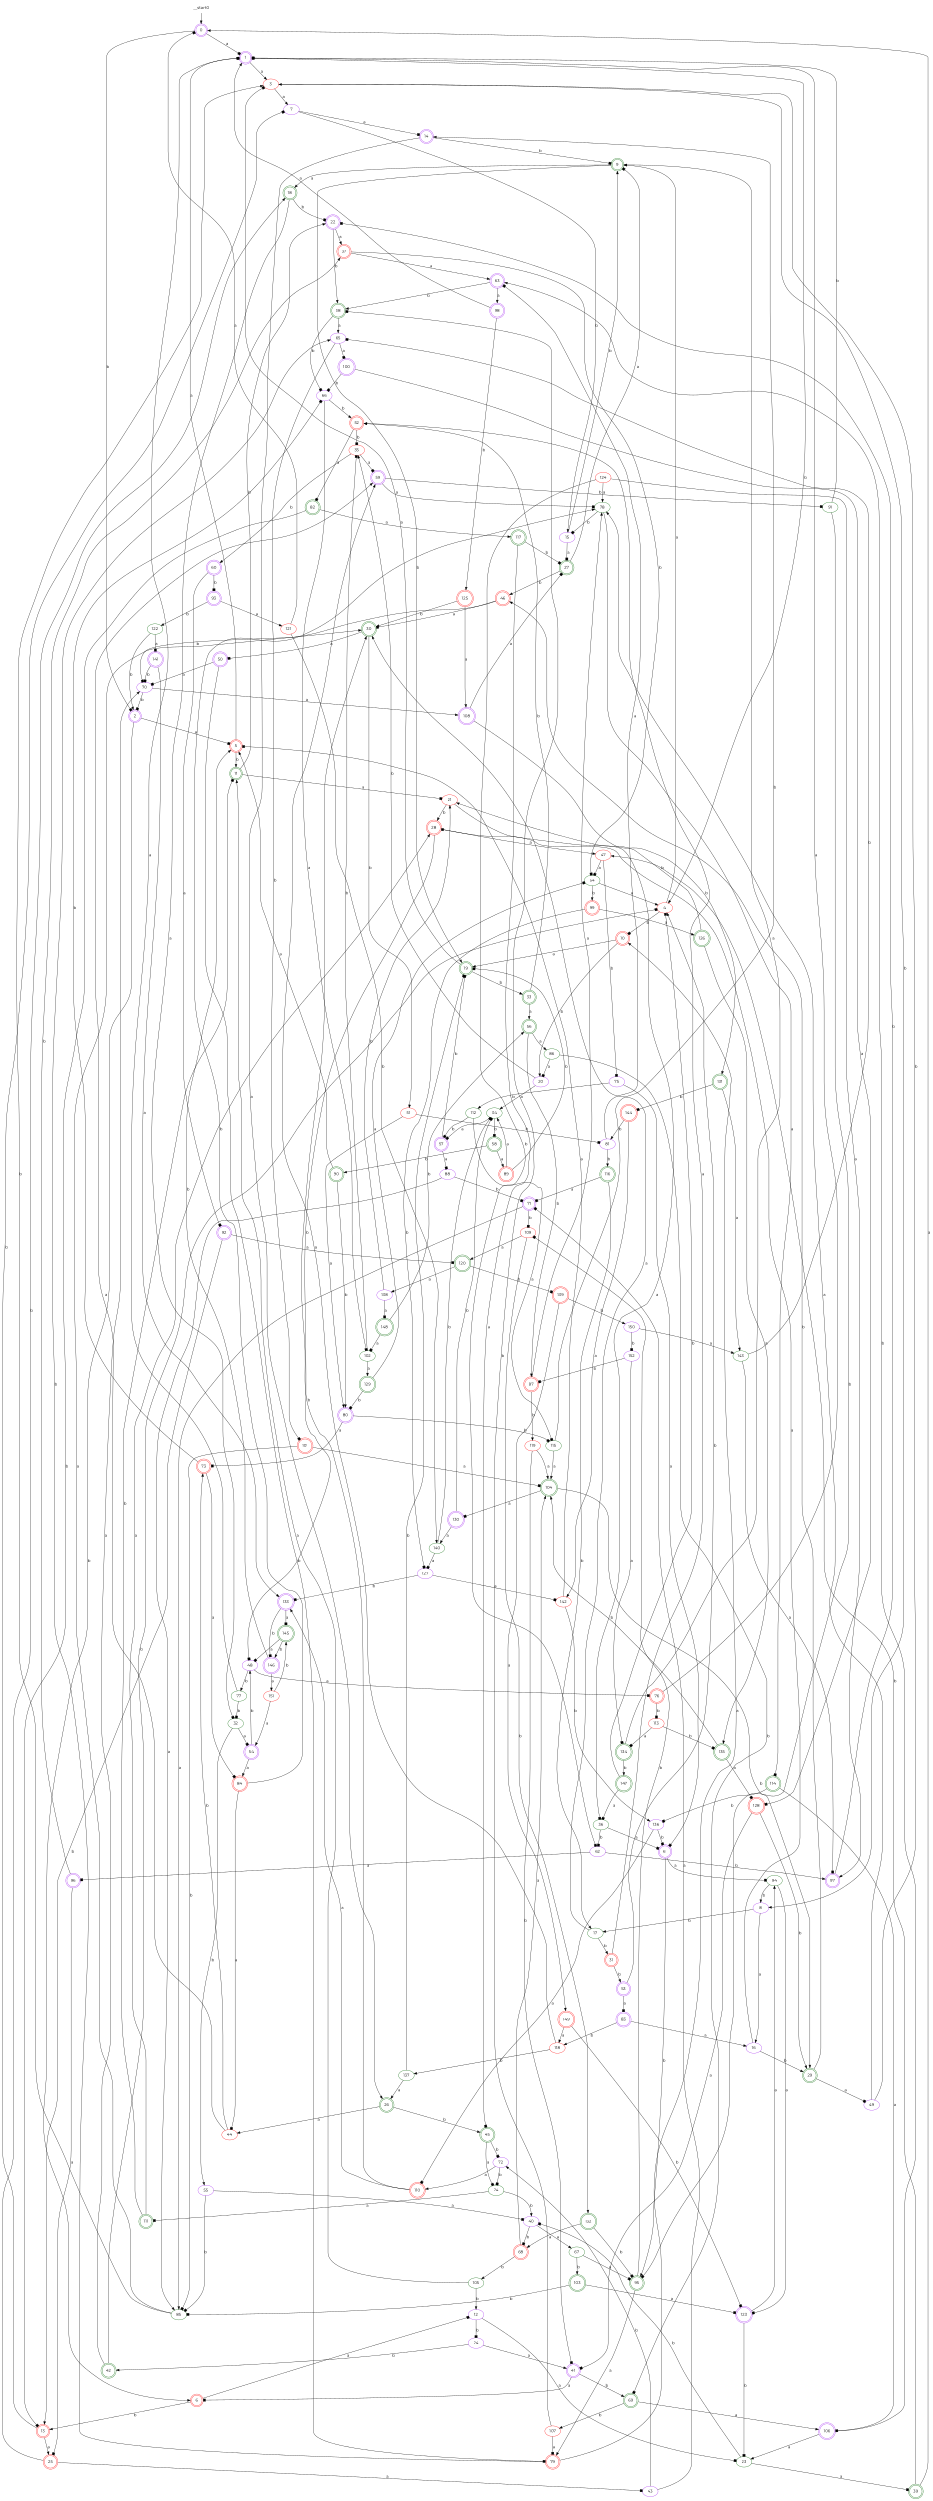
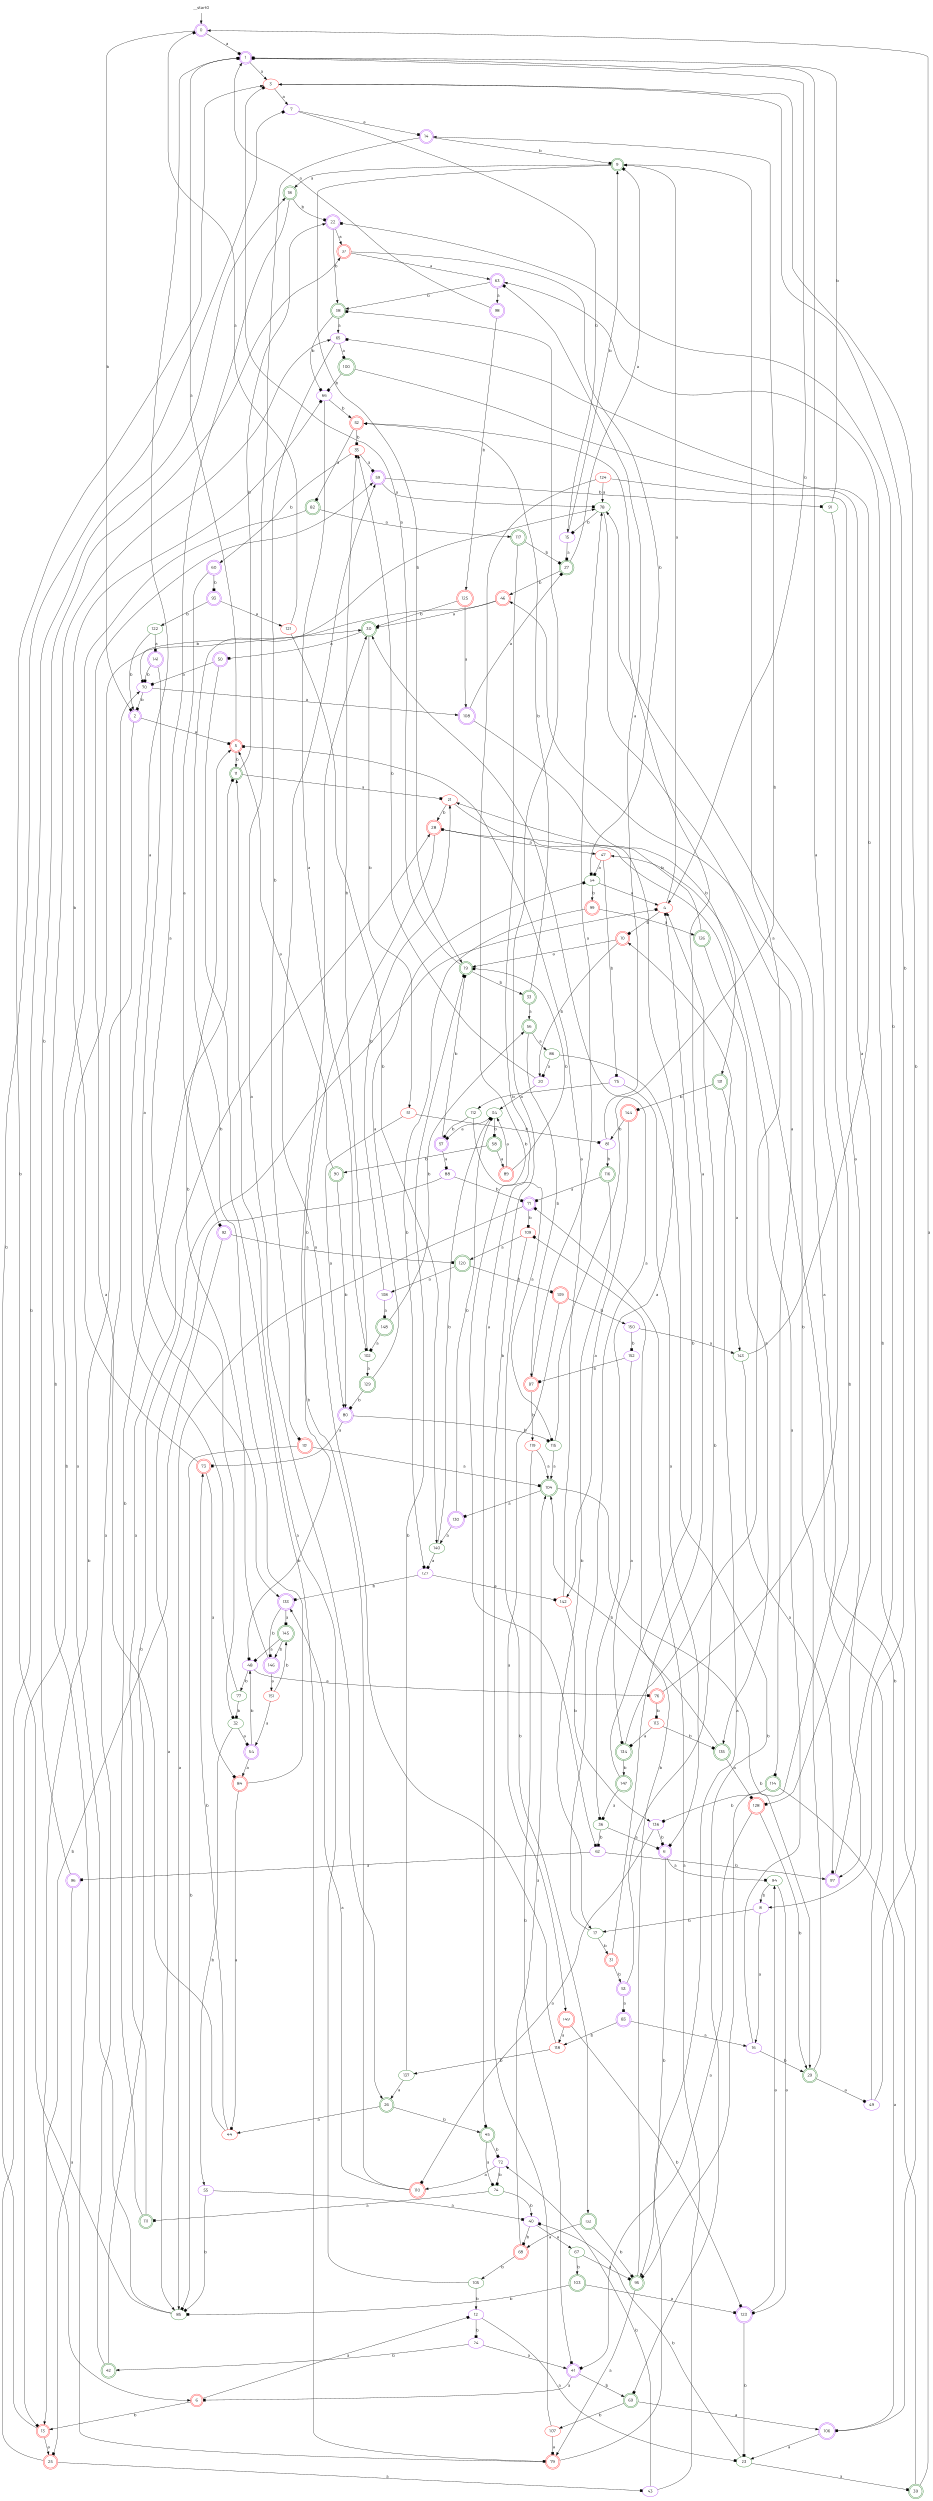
node "100": color purple -> darkgreen
